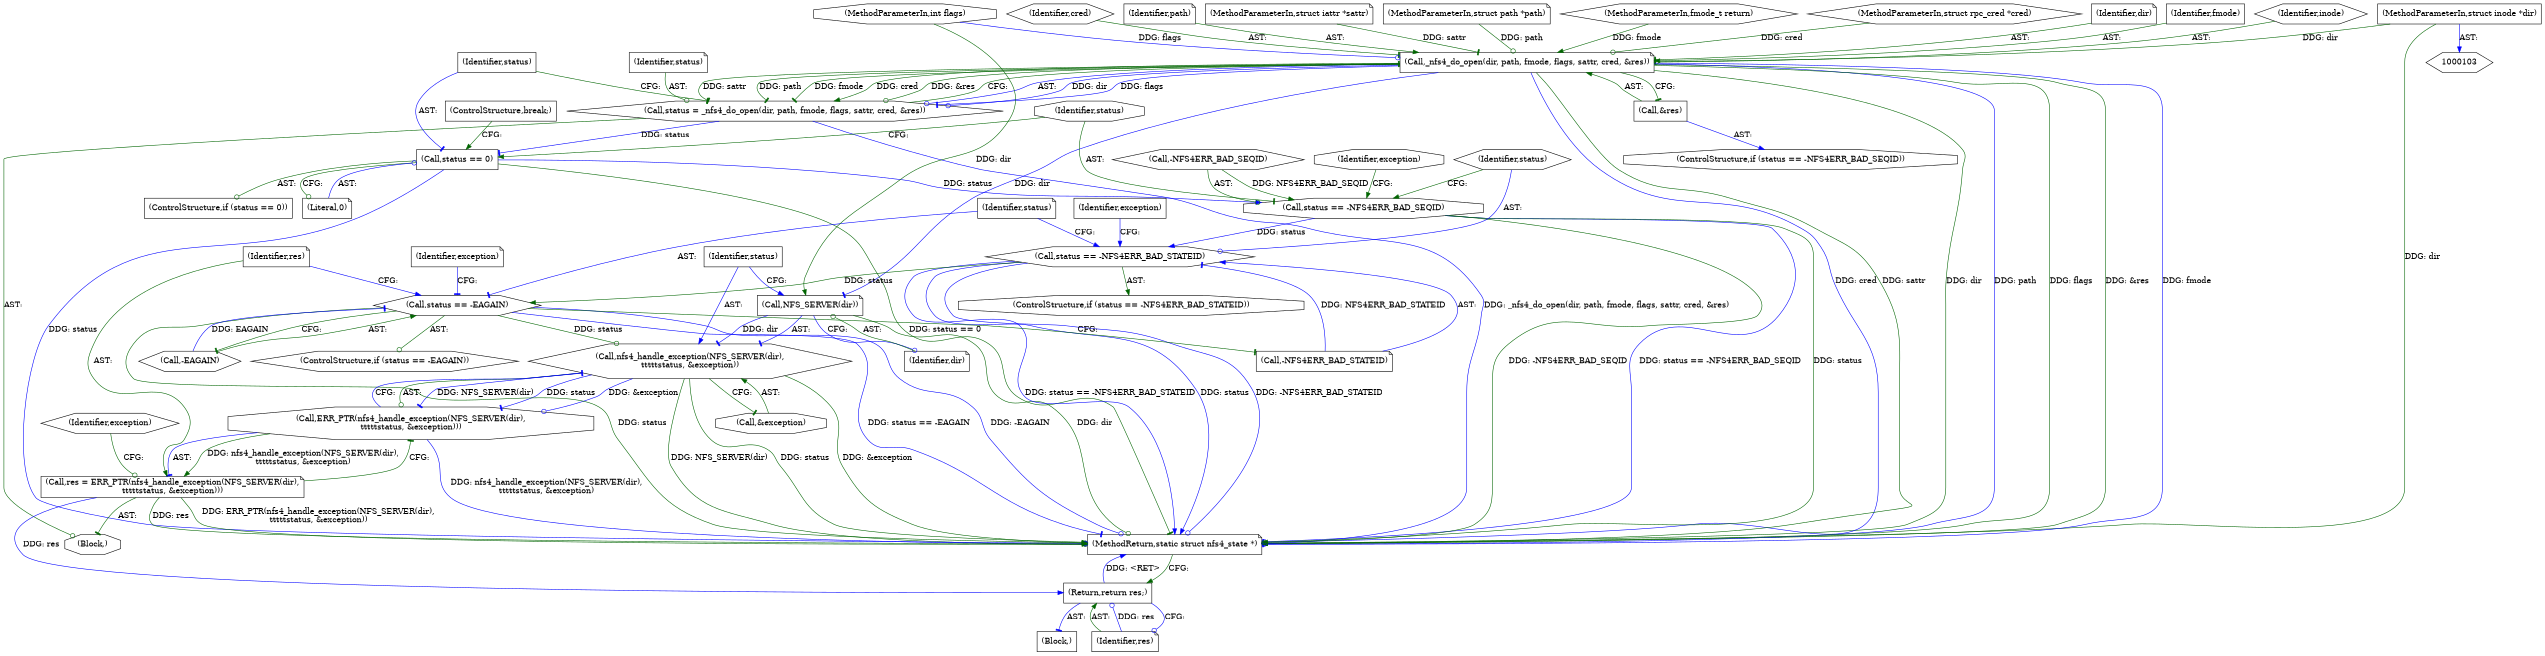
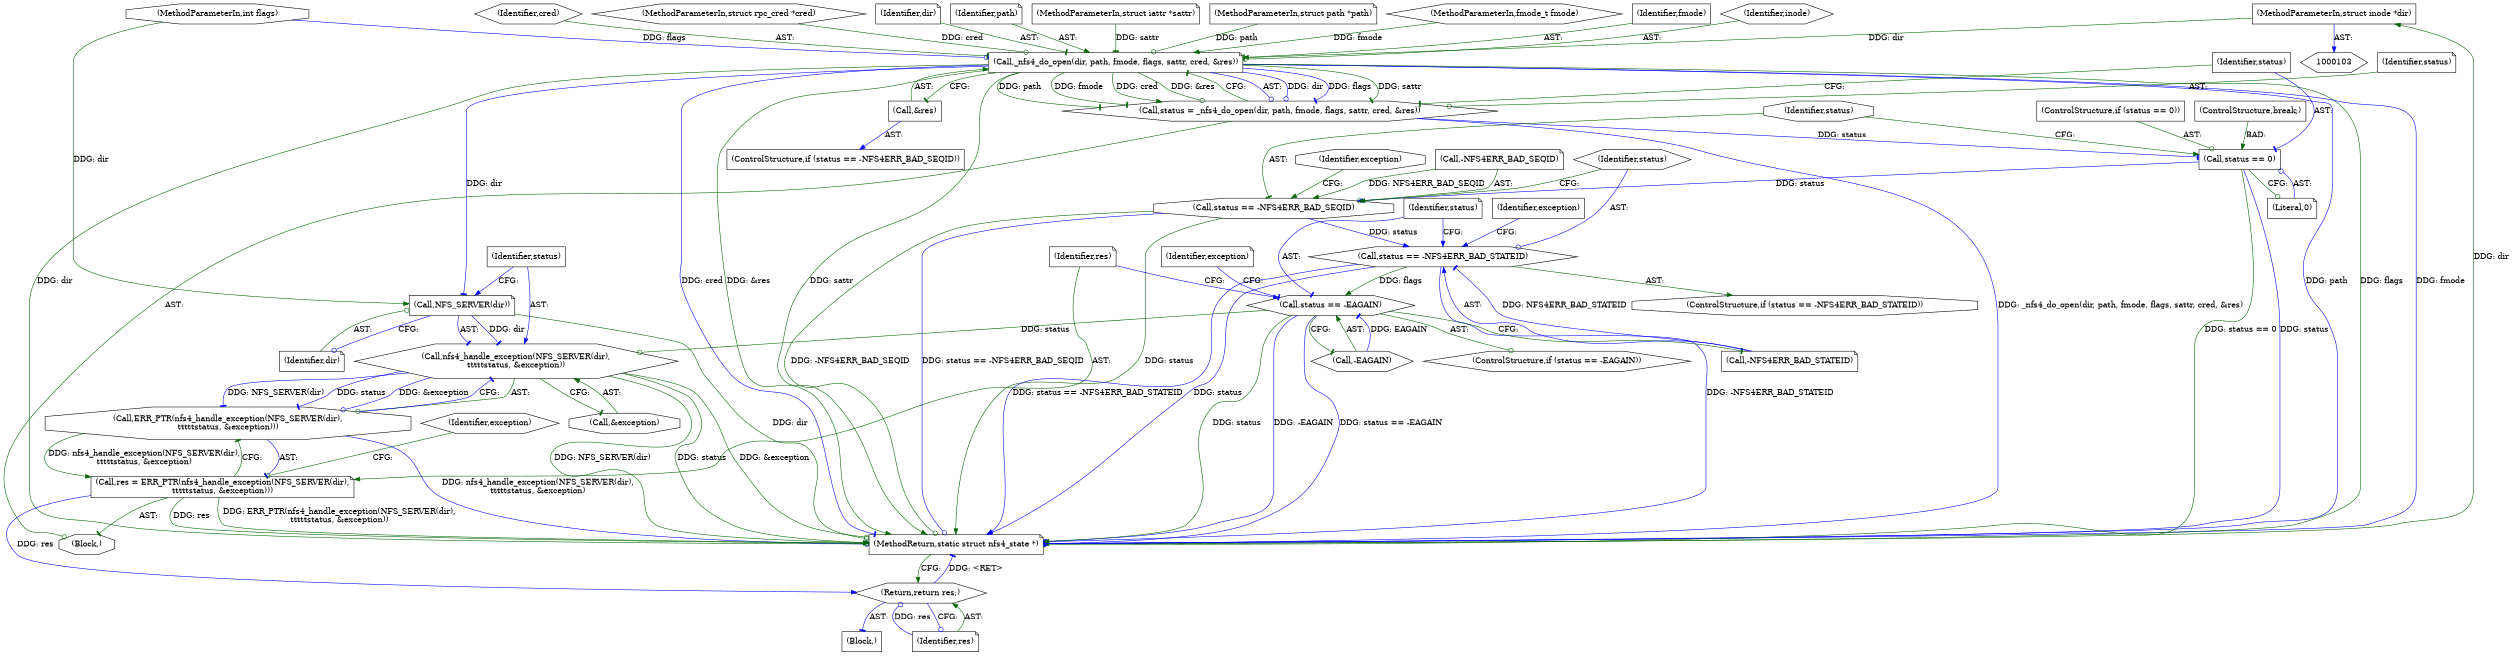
node "(MethodParameterIn,fmode_t return)": label "(MethodParameterIn,fmode_t return)" -> "(MethodParameterIn,fmode_t fmode)"
edge "(ControlStructure,break;)" -> "(Call,status == 0)": label "CFG: " -> "BAD: "
node "(Call,-NFS4ERR_BAD_SEQID)": shape hexagon -> note
node "(ControlStructure,if (status == -NFS4ERR_BAD_SEQID))": shape octagon -> box
edge "(Call,status == 0)" -> "(ControlStructure,if (status == 0))": reversed
edge "(Call,status == -NFS4ERR_BAD_STATEID)" -> "(Call,status == -EAGAIN)": label "DDG: status" -> "DDG: flags"
edge "(MethodParameterIn,struct inode *dir)" -> "(MethodReturn,static struct nfs4_state *)": reversed
edge "(Return,return res;)" -> "(MethodReturn,static struct nfs4_state *)": arrowhead normal -> tee
node "(Return,return res;)": shape box -> hexagon
